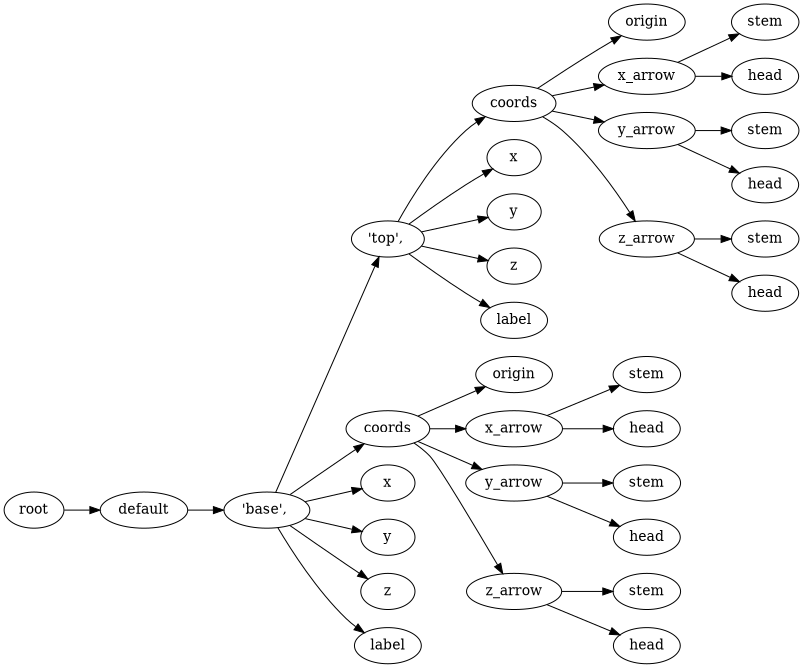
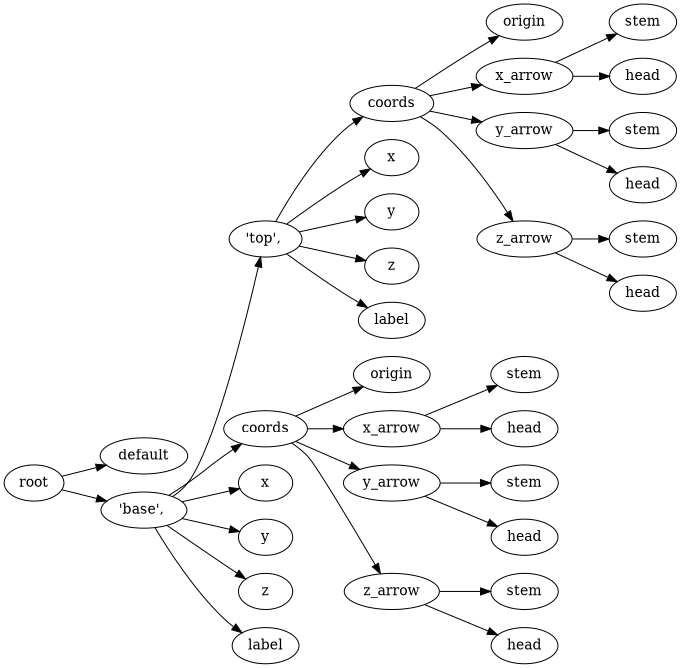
edge "default" -> "'base',": now "root" -> "'base',"
